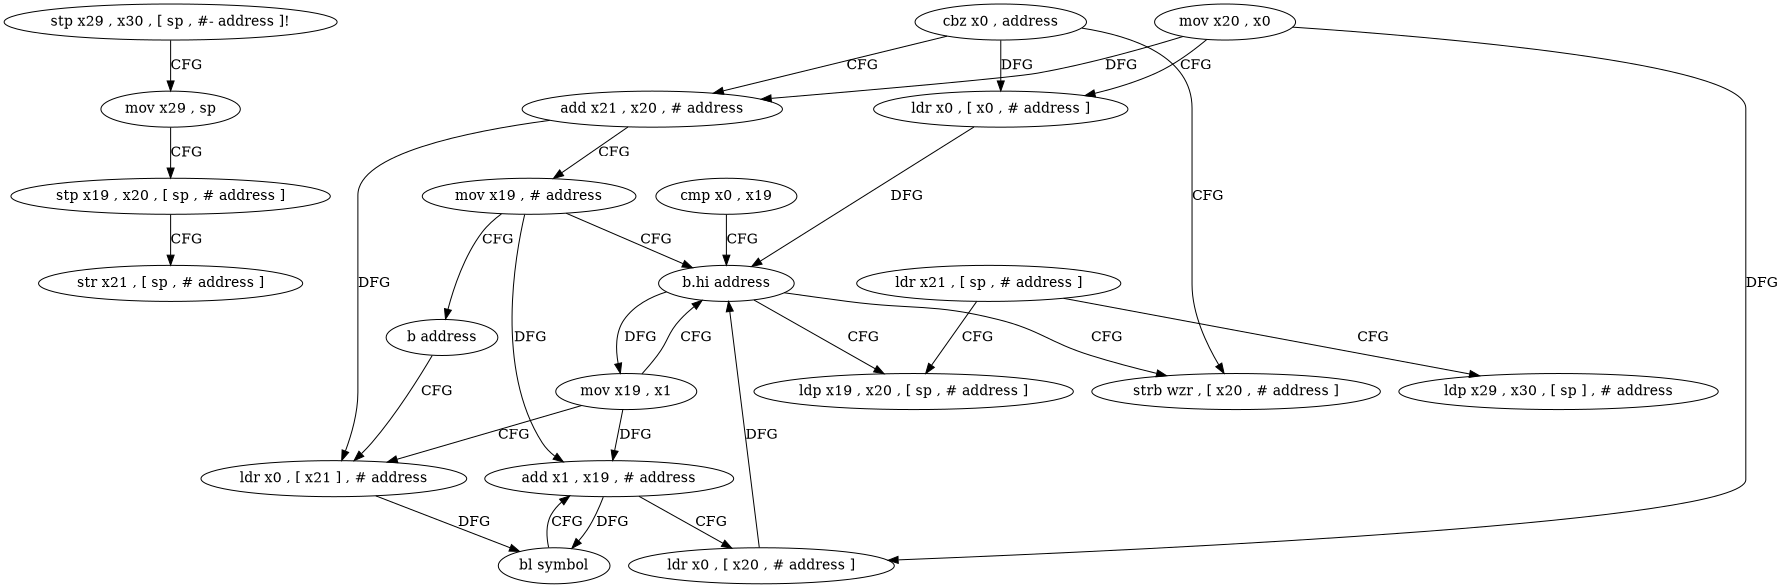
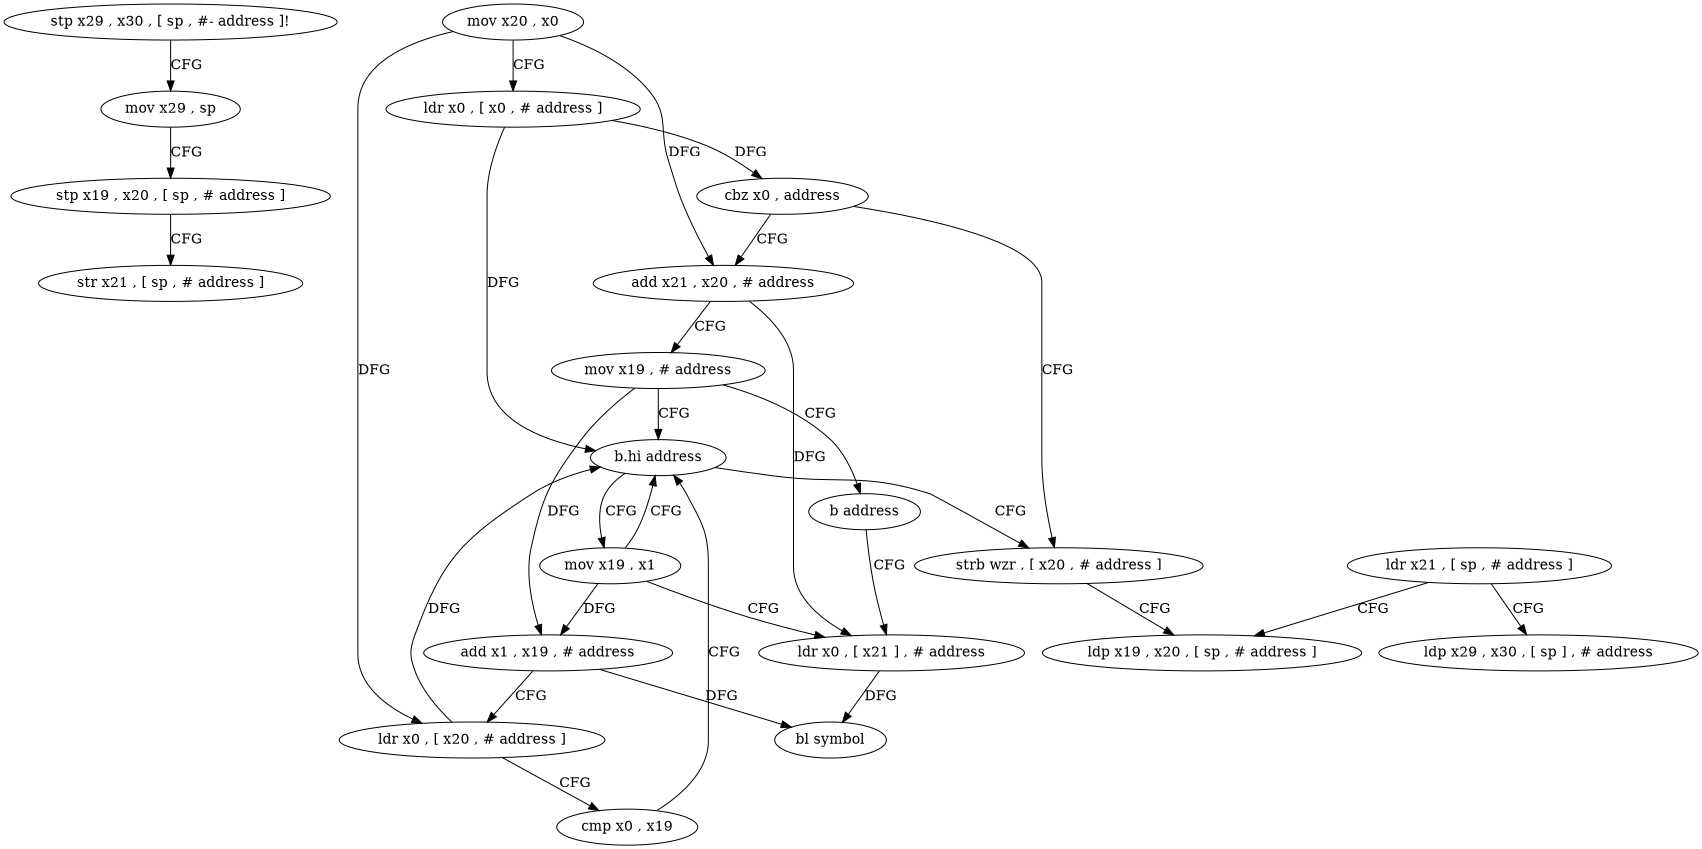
edge "cbz x0 , address" -> "ldr x0 , [ x0 , # address ]": reversed
edge "b.hi address" -> "ldp x19 , x20 , [ sp , # address ]": now "strb wzr , [ x20 , # address ]" -> "ldp x19 , x20 , [ sp , # address ]"
edge "b.hi address" -> "mov x19 , x1": label "DFG" -> "CFG"
edge "bl symbol" -> "add x1 , x19 , # address": removed, label "CFG"
edge "ldr x0 , [ x20 , # address ]" -> "cmp x0 , x19": added, label "CFG"
